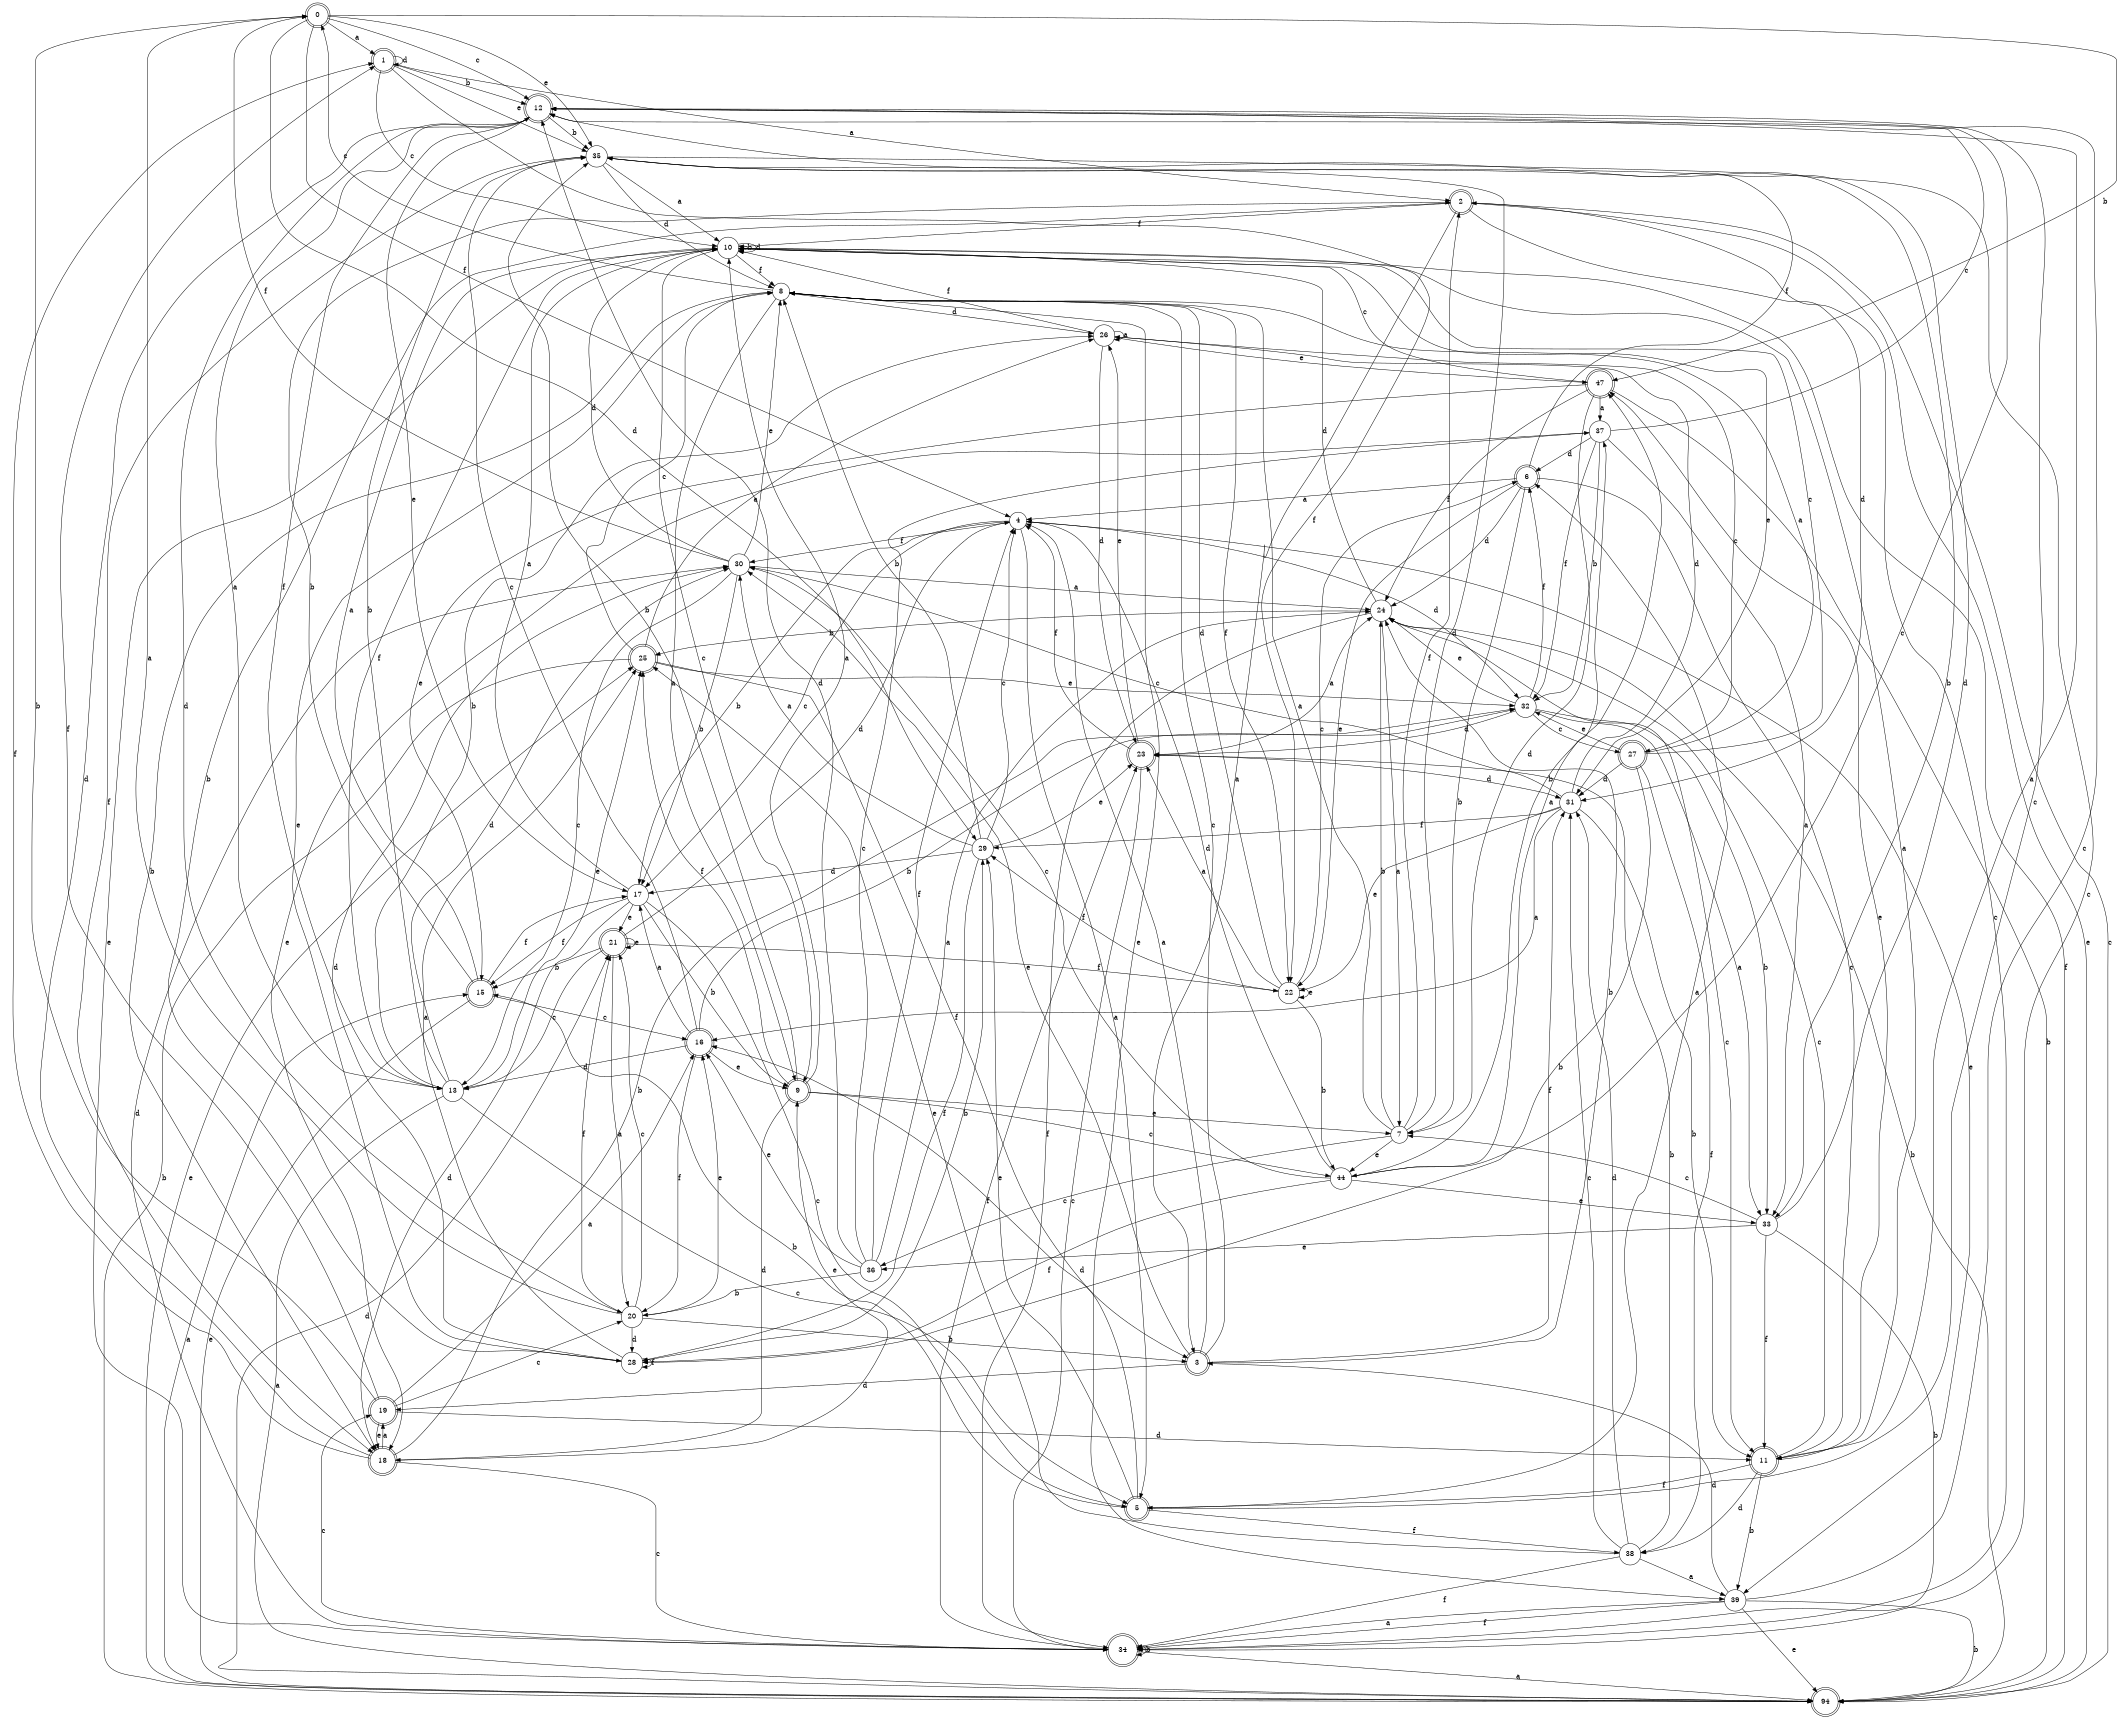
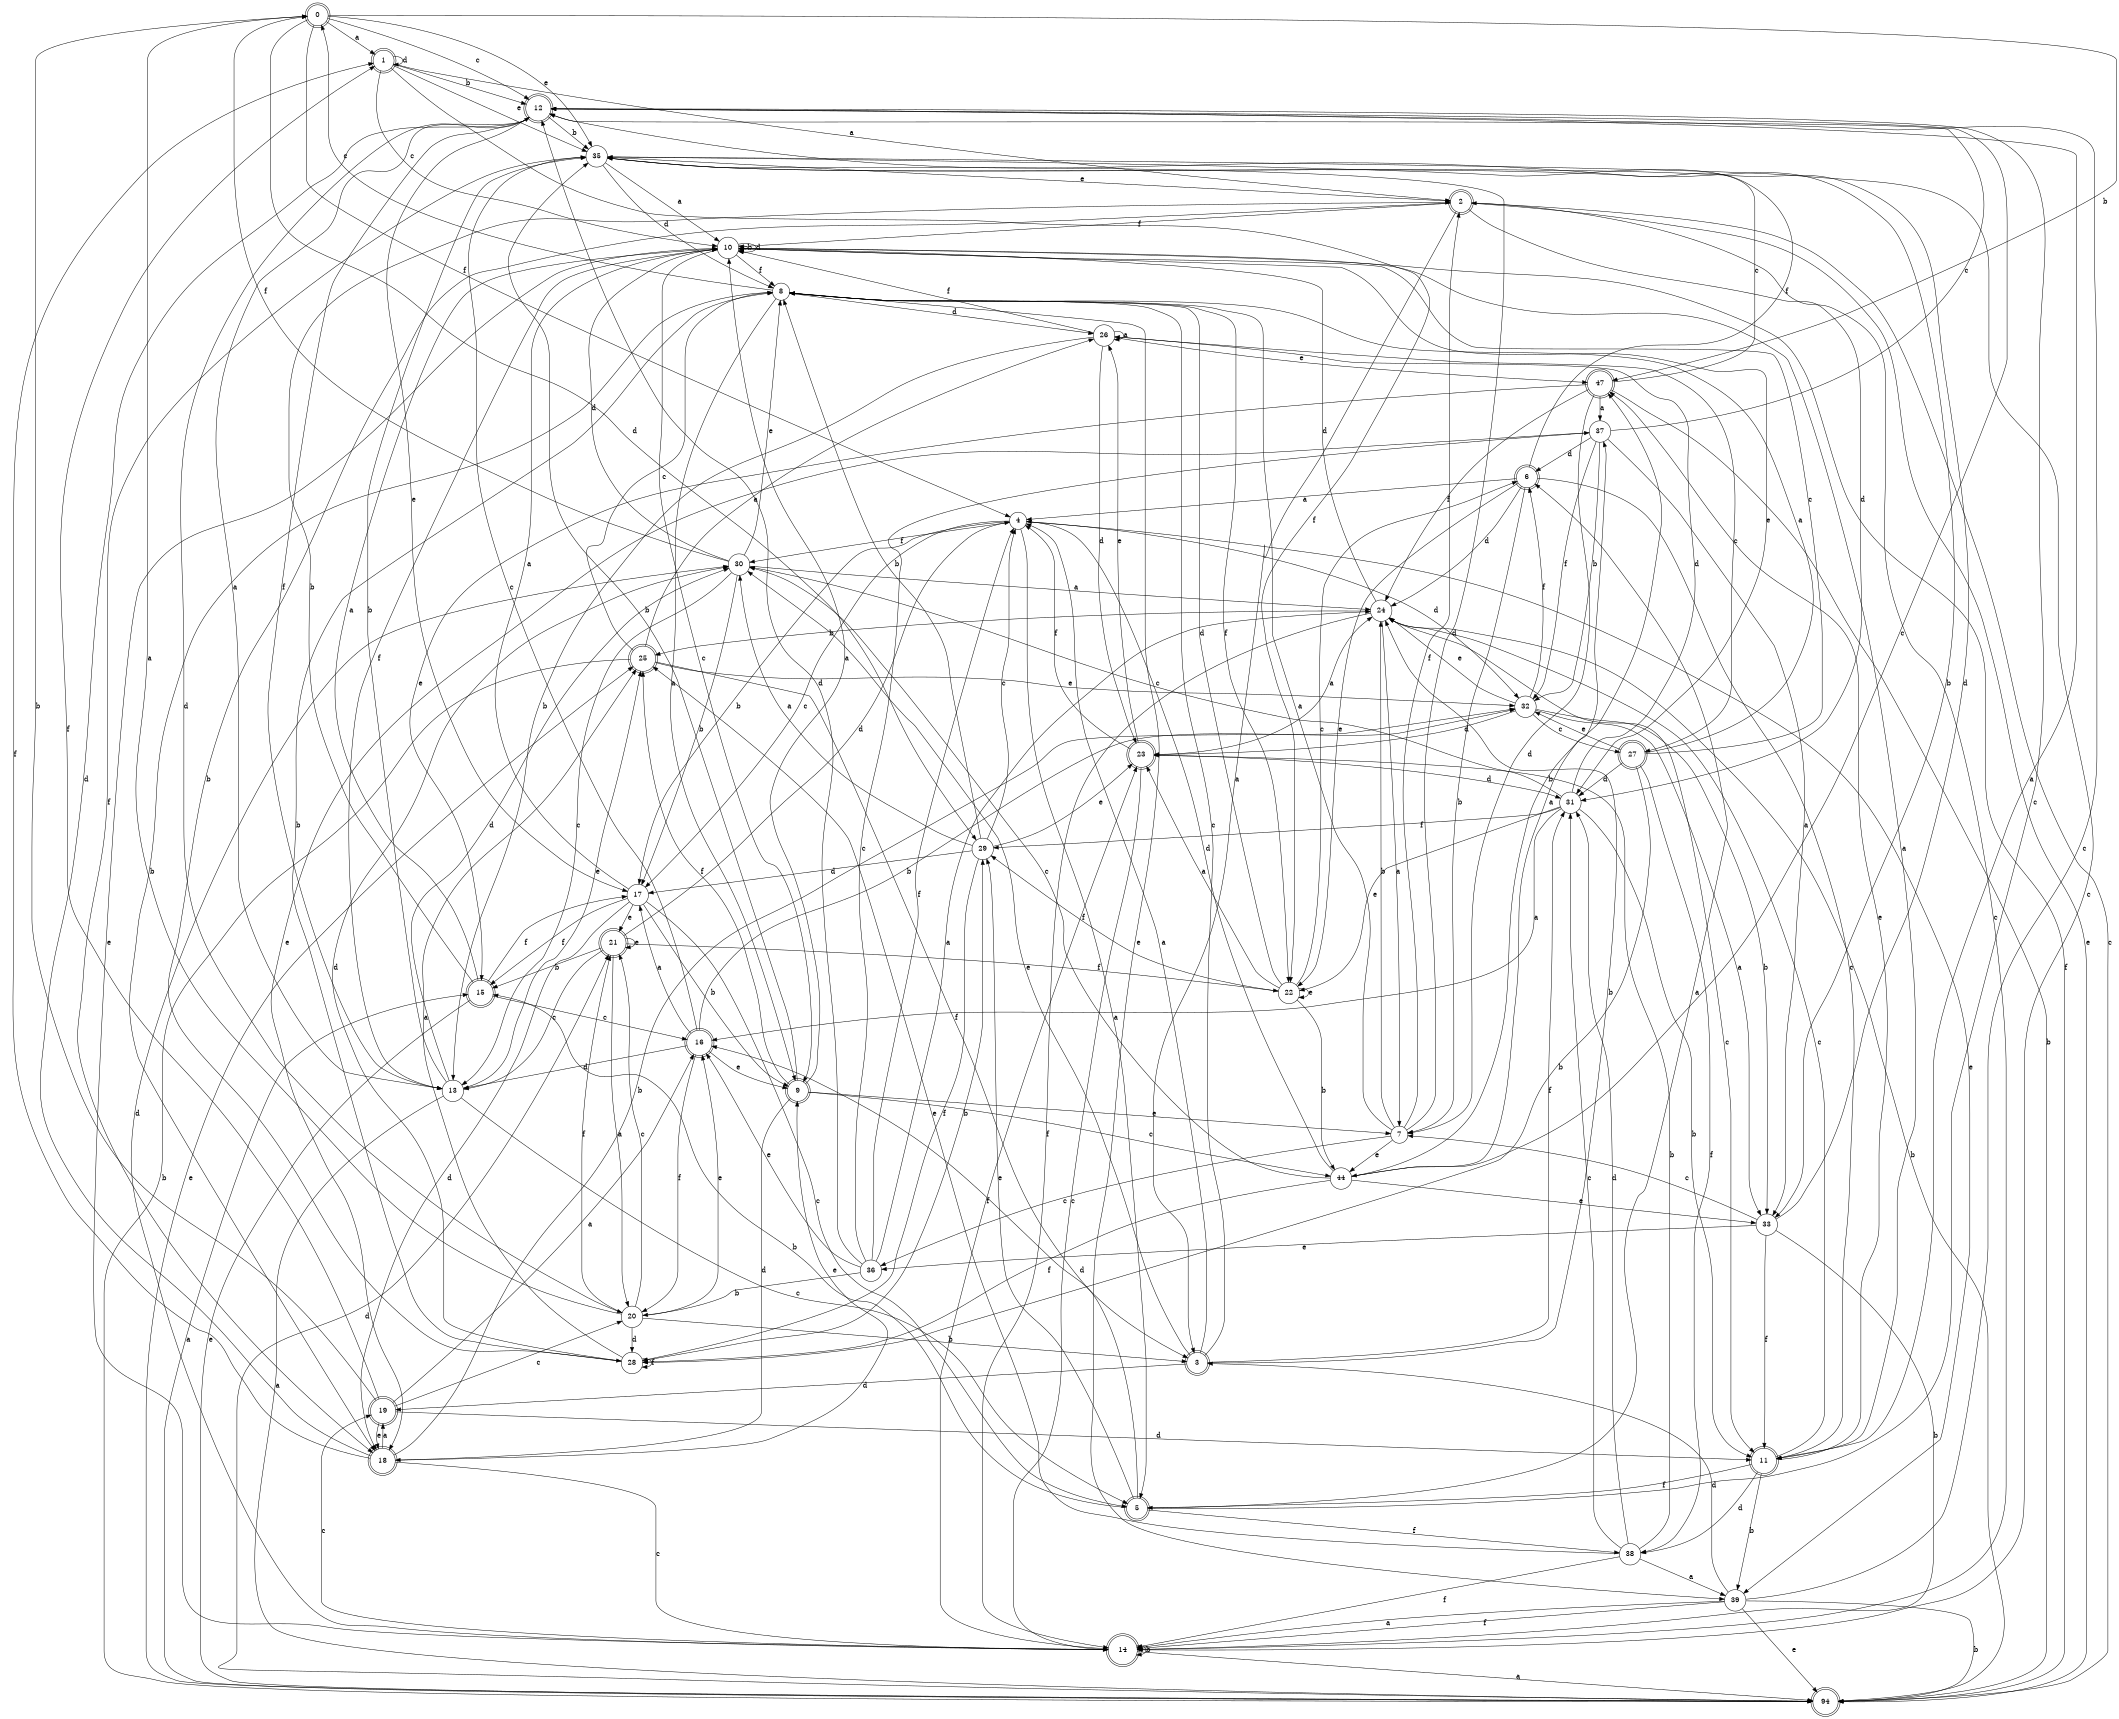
edge "35" -> "2": added, label "e"
edge "47" -> "10": now "47" -> "35"
edge "13" -> "26": reversed
edge "28" -> "8": label "e" -> "b"
node "34": label "34" -> "14"
